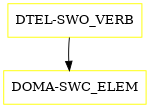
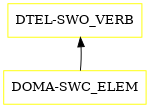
edge "DTEL-SWO_VERB" -> "DOMA-SWC_ELEM": reversed
